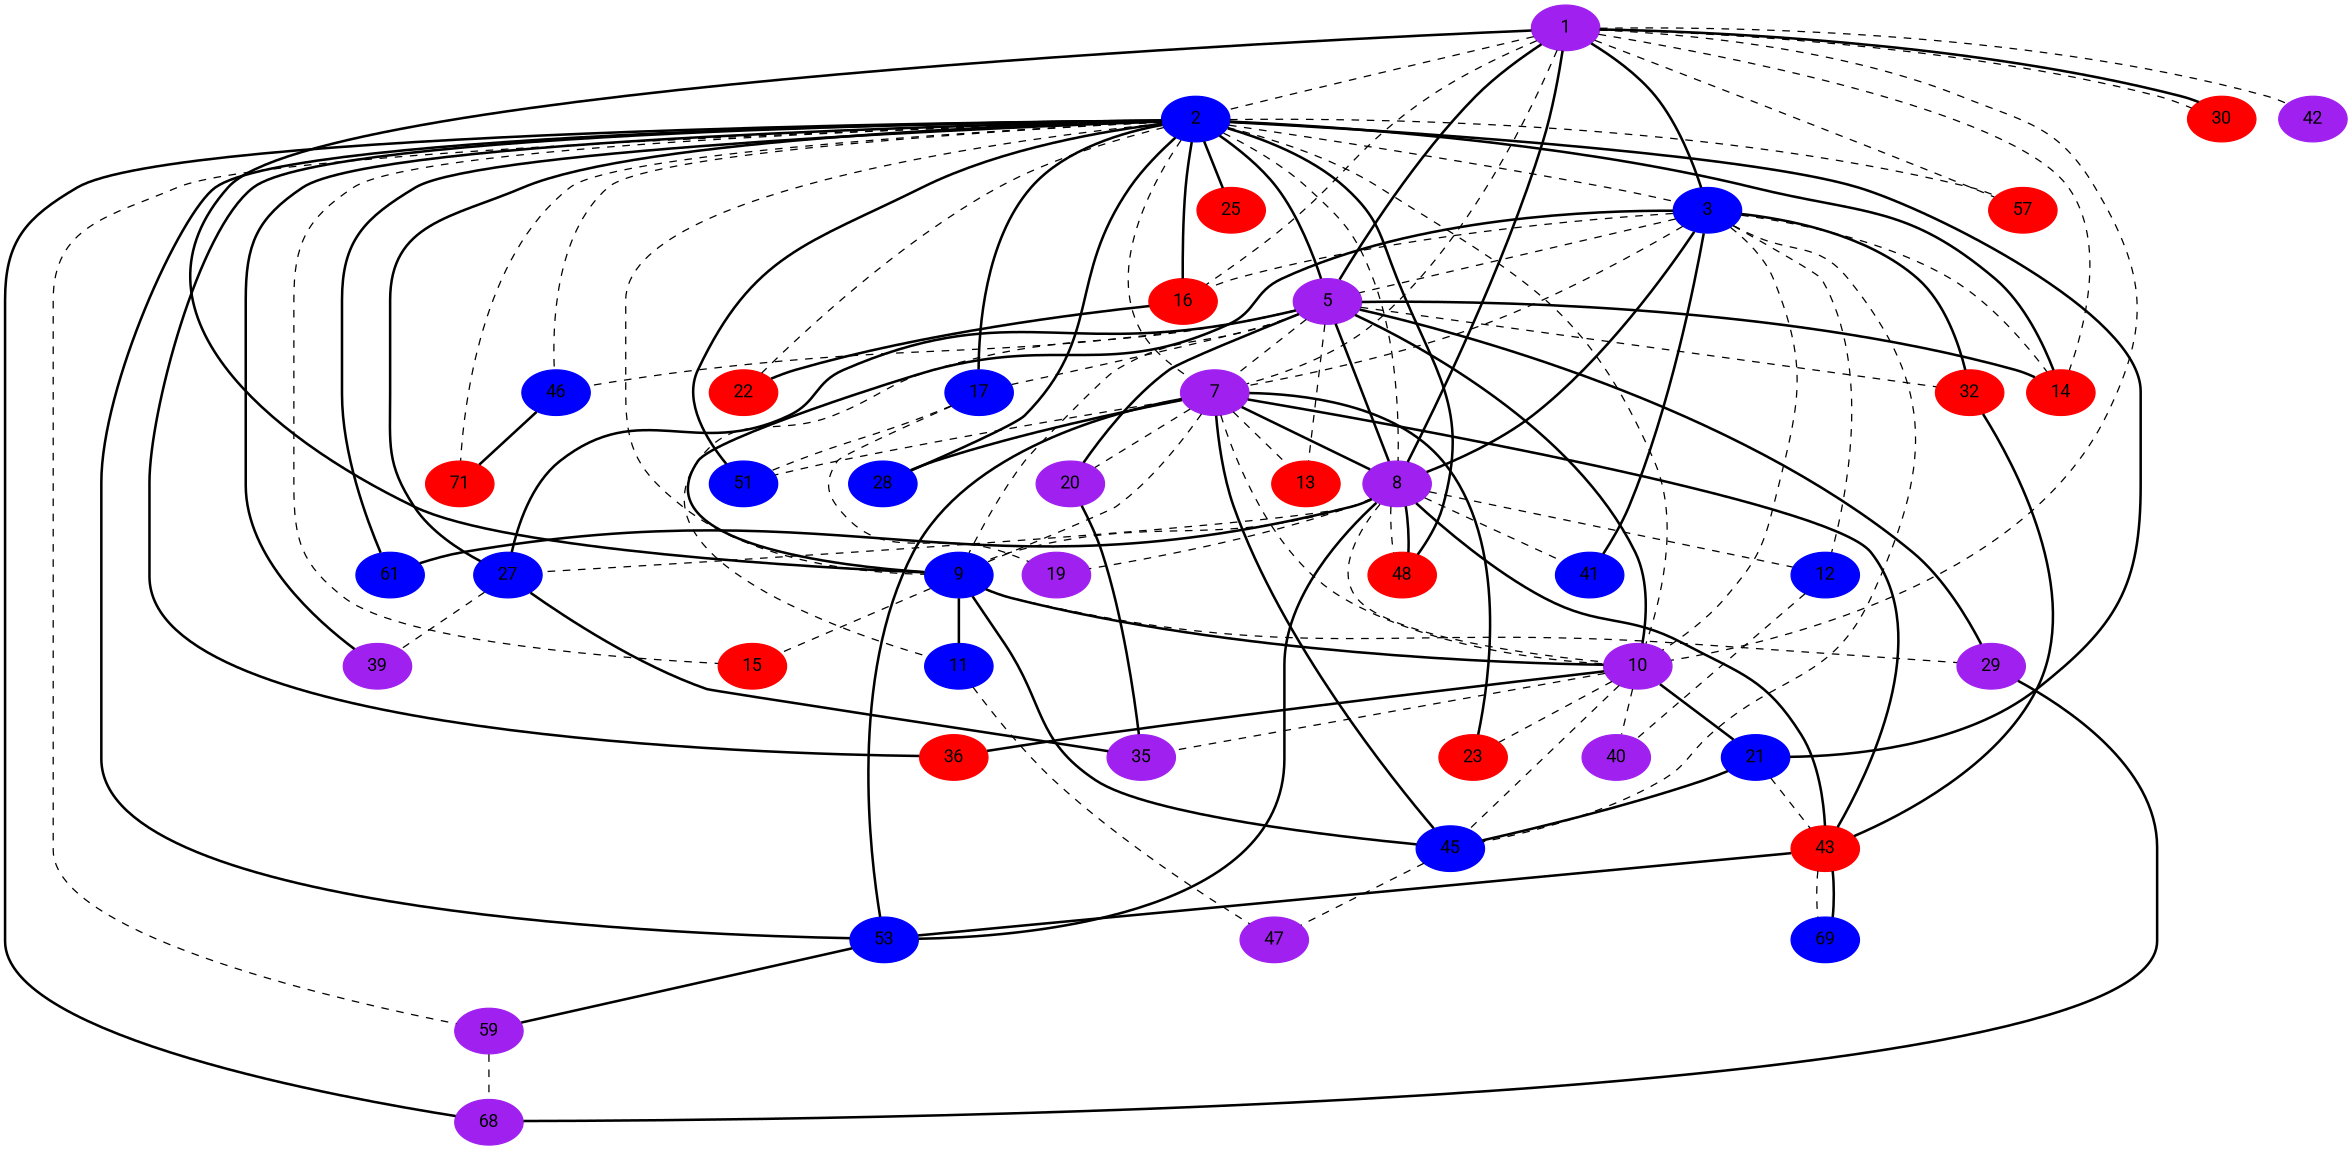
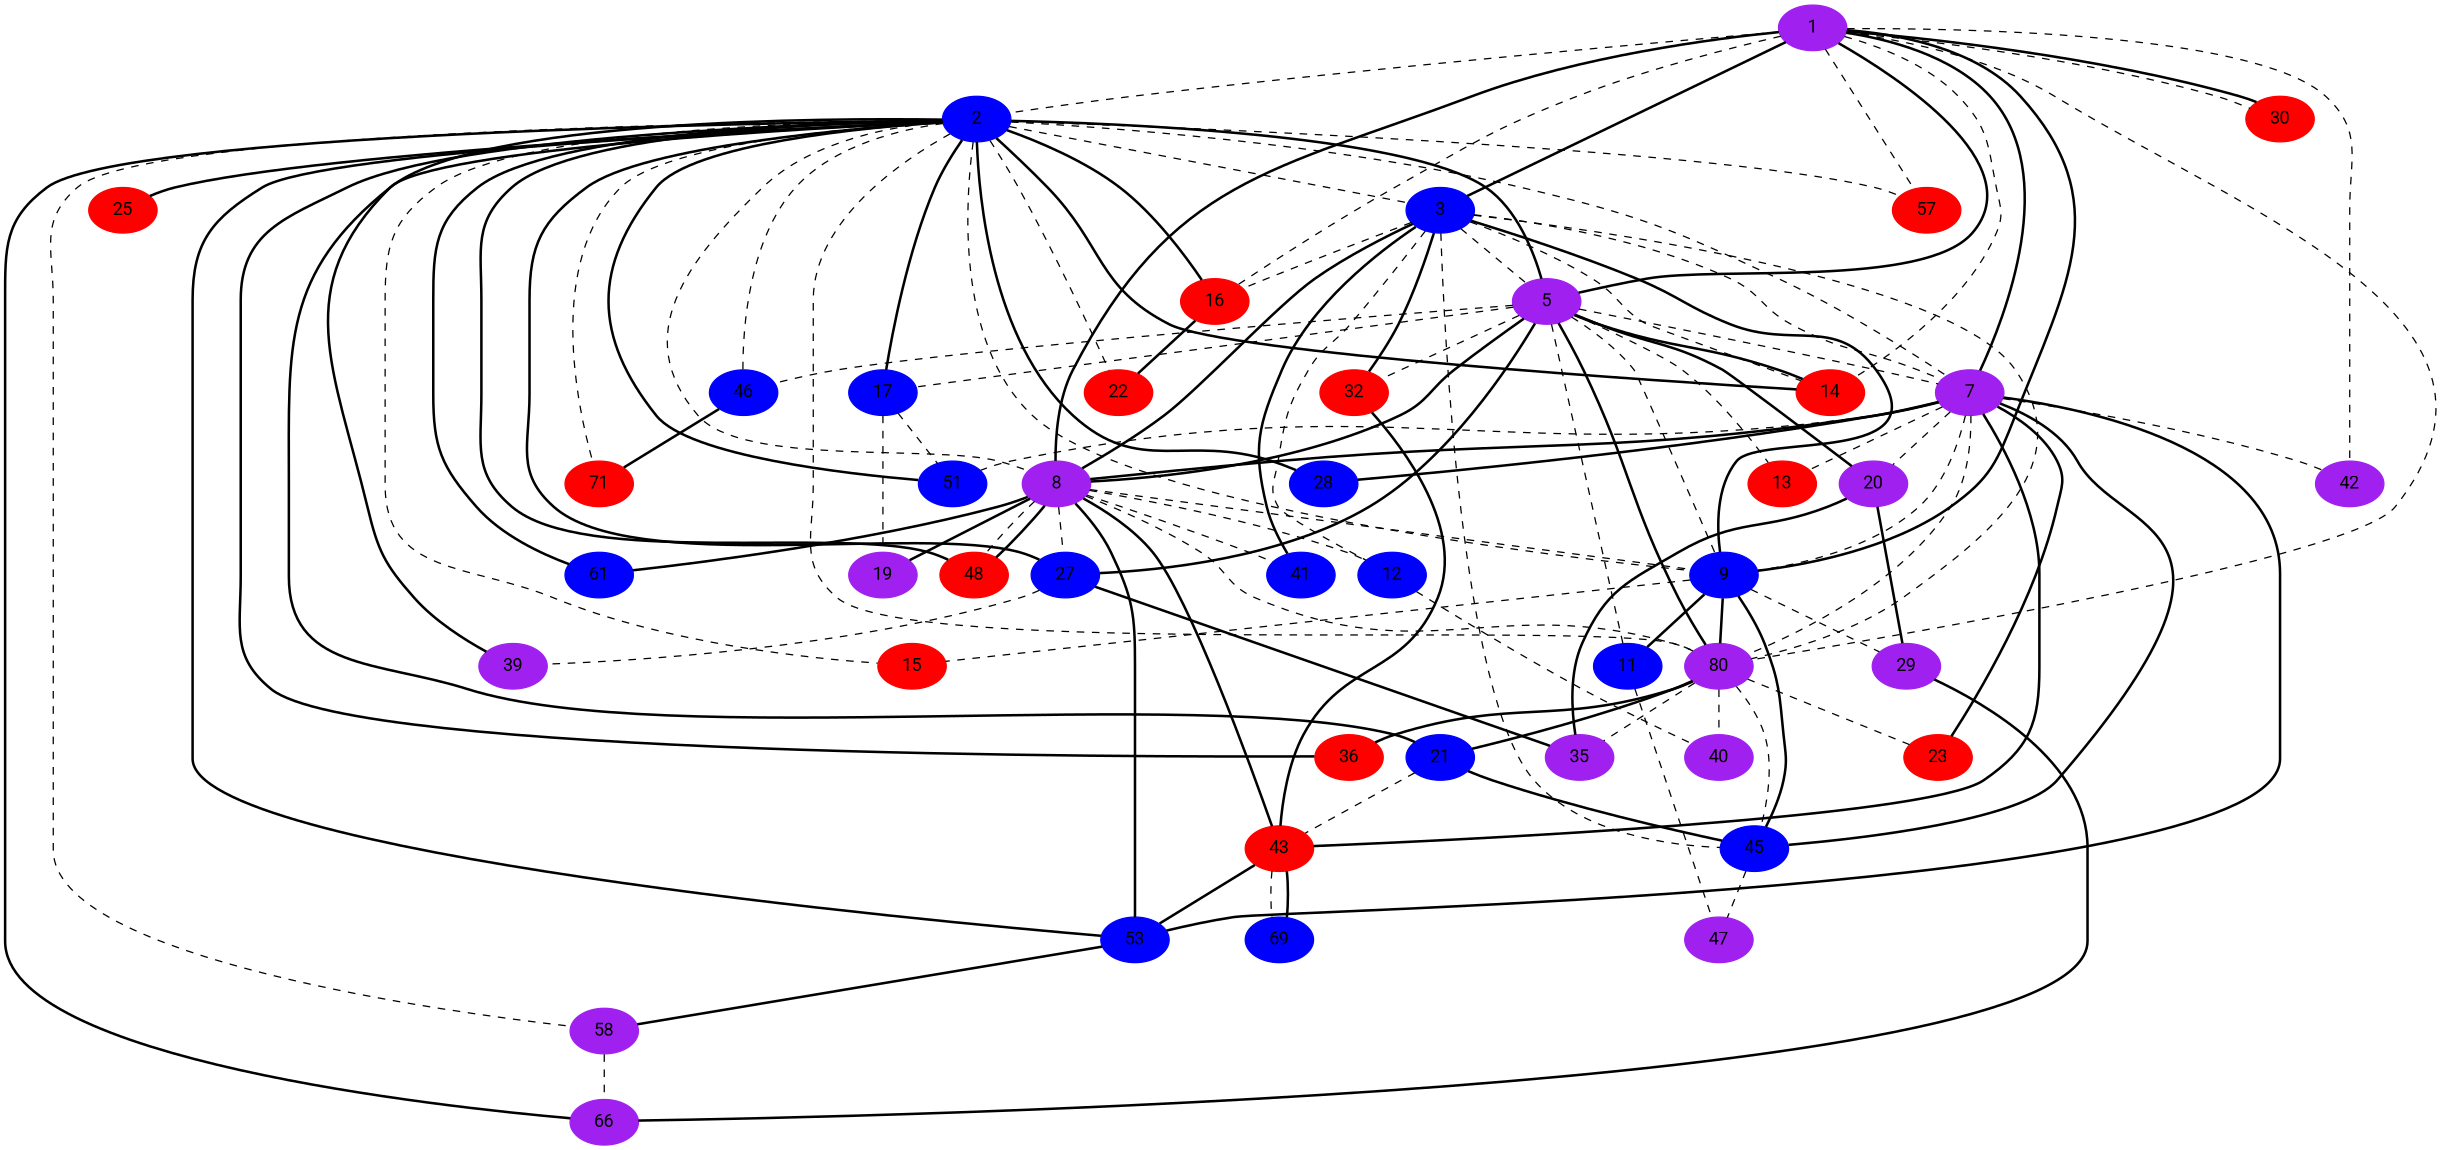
edge "1" -- "7": style dashed -> bold
edge "5" -- "29": now "20" -- "29"
edge "7" -- "42": added
edge "8" -- "19": style dashed -> bold
node "10": label "10" -> "80"
node "59": label "59" -> "58"
node "68": label "68" -> "66"
